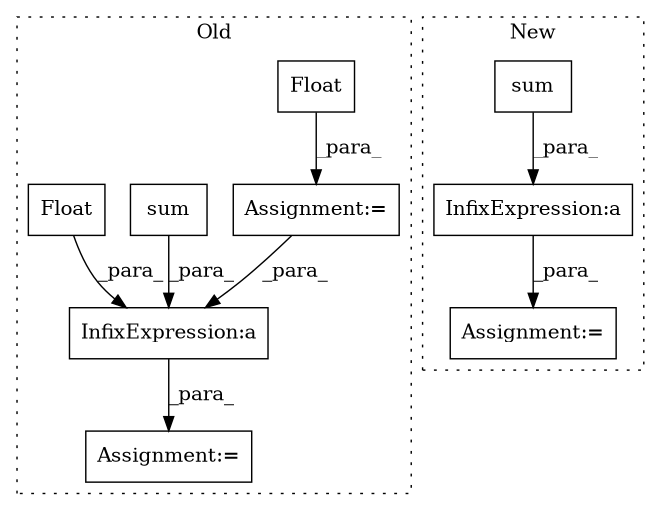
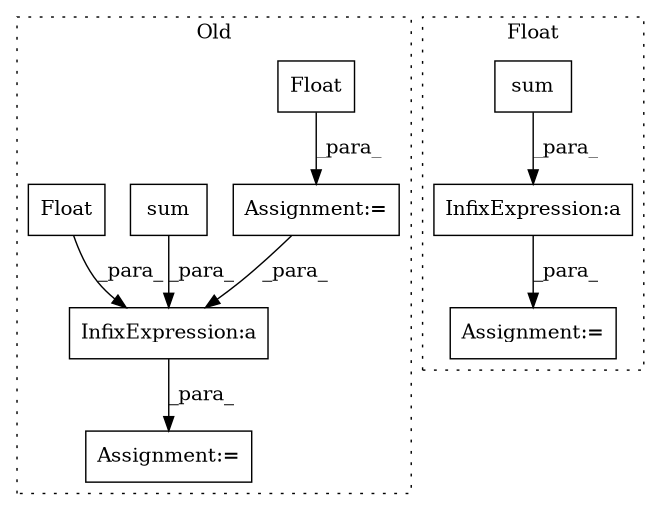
cluster "New": label "New" -> "Float"
